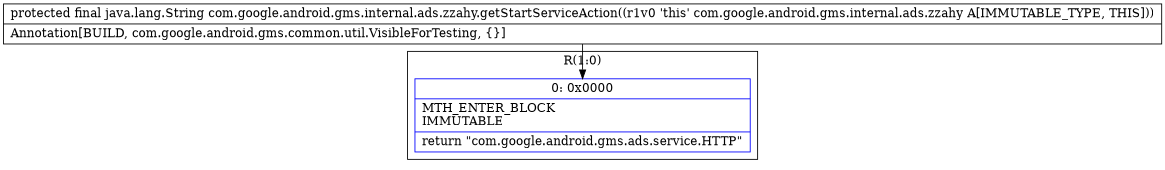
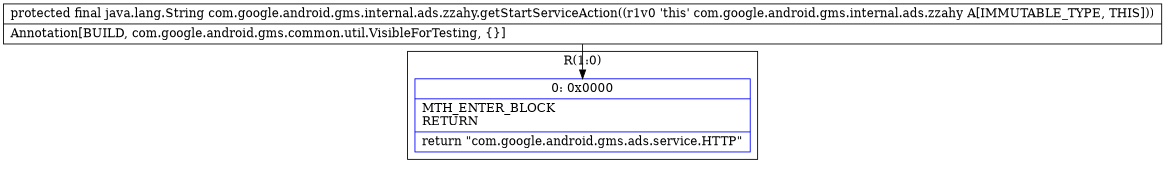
node "0: 0x0000": text "IMMUTABLE" -> "RETURN"
